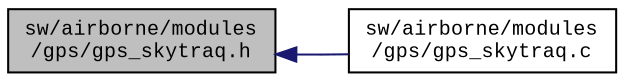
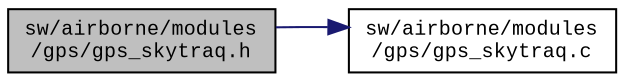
edge "sw/airborne/modules /gps/gps_skytraq.c" -> "sw/airborne/modules /gps/gps_skytraq.h": reversed
